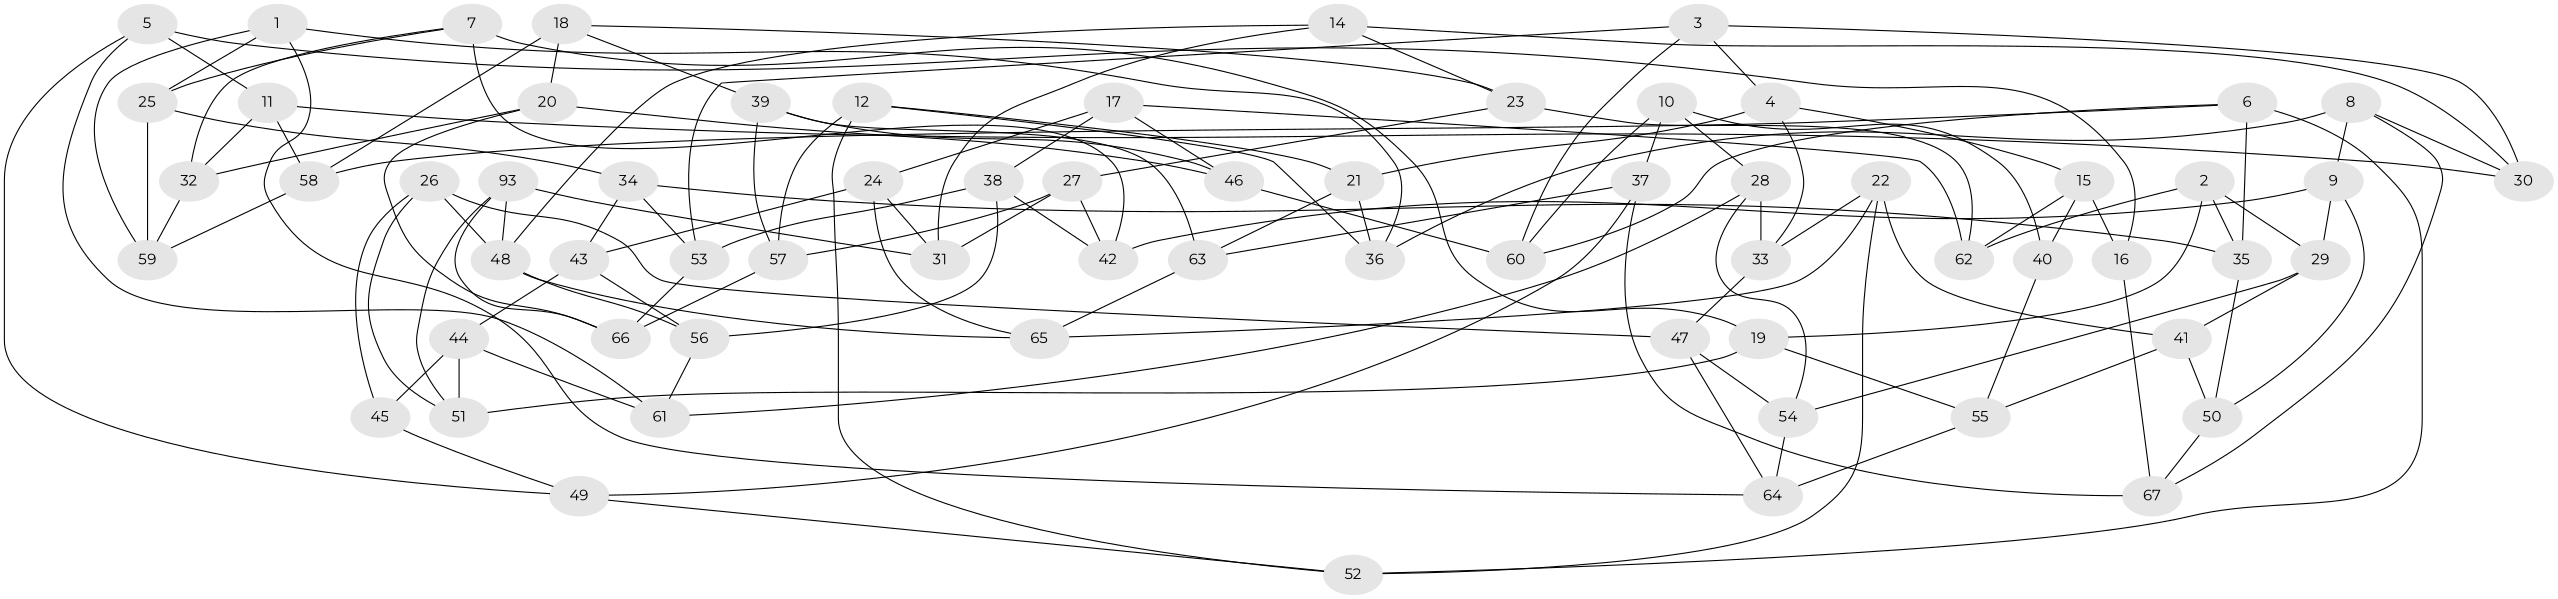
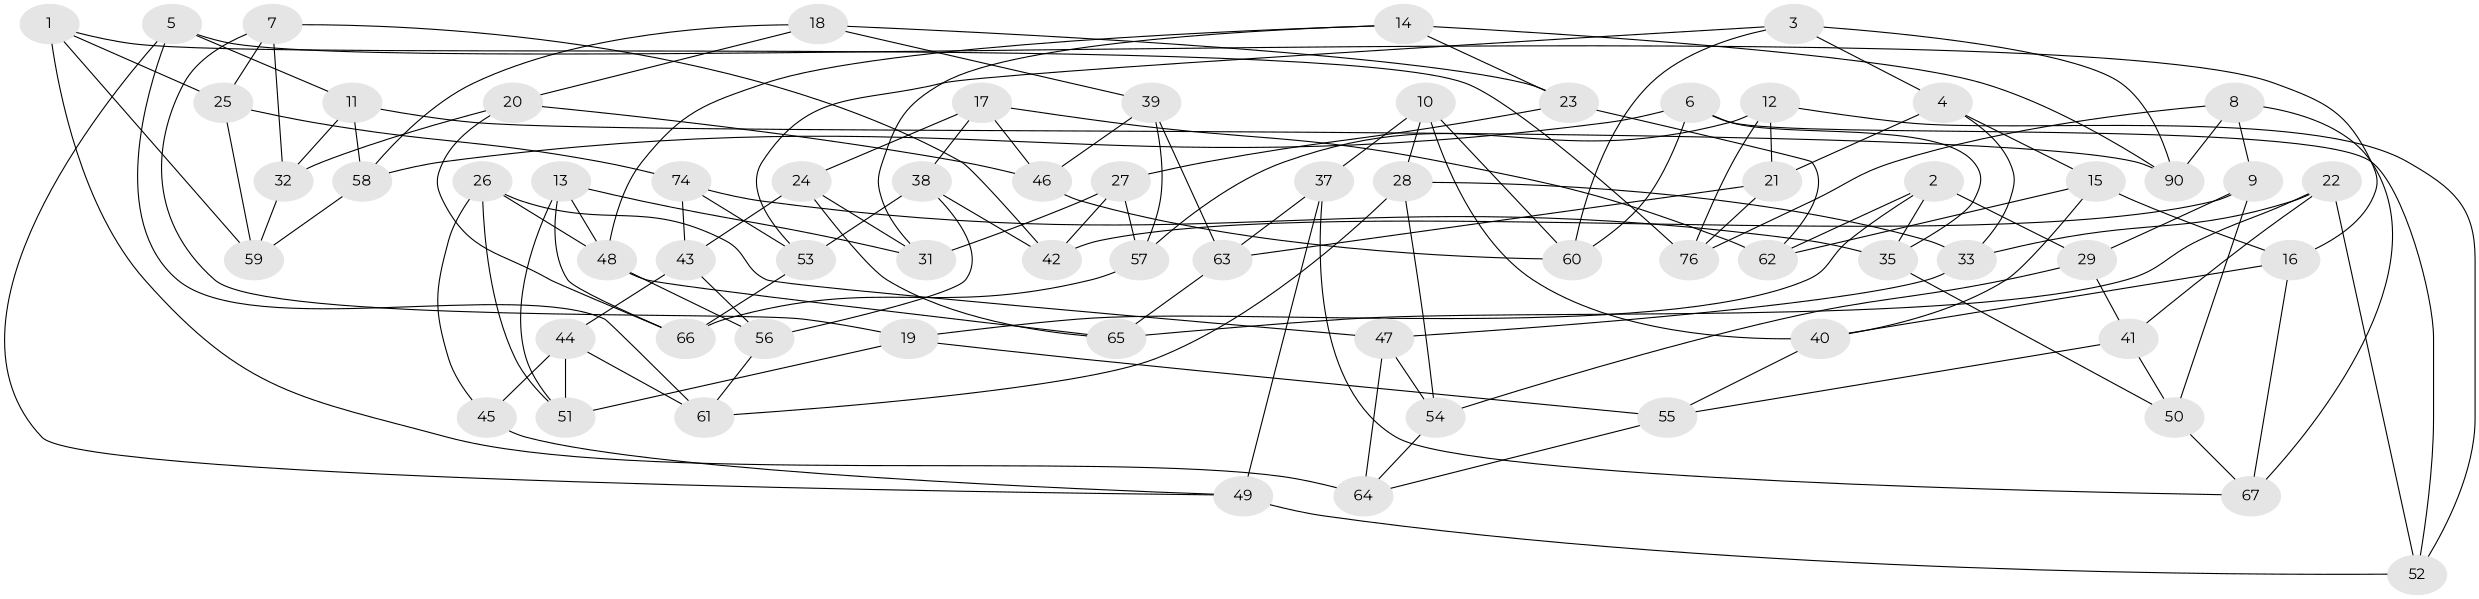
node "93": label "93" -> "13"
node "34": label "34" -> "74"
node "30": label "30" -> "90"
node "36": label "36" -> "76"
edge "16" -- "40": added
